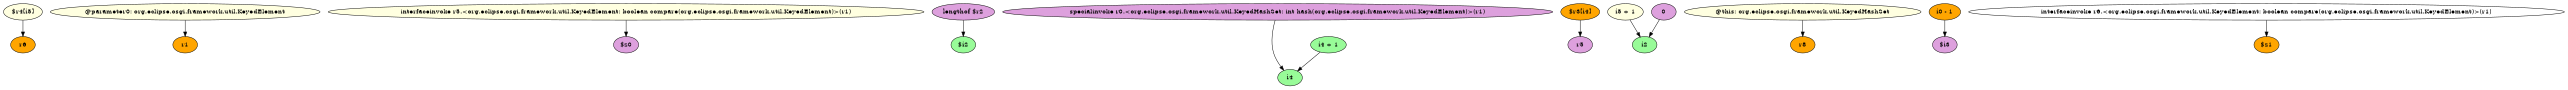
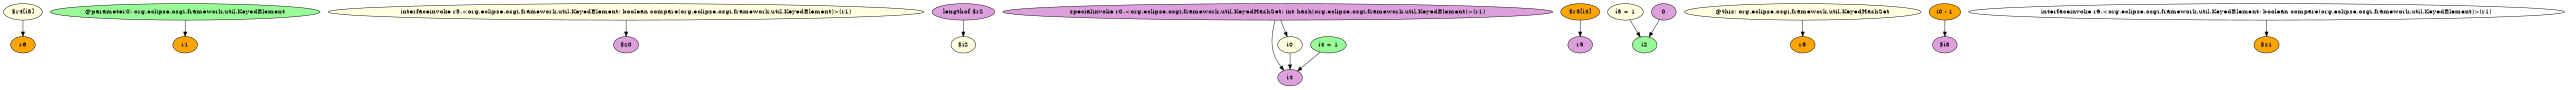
node "@parameter0: org.eclipse.osgi.framework.util.KeyedElement": fillcolor lightyellow -> palegreen
node "$i2": fillcolor palegreen -> lightyellow
node "i0": added
node "i4": fillcolor palegreen -> plum
